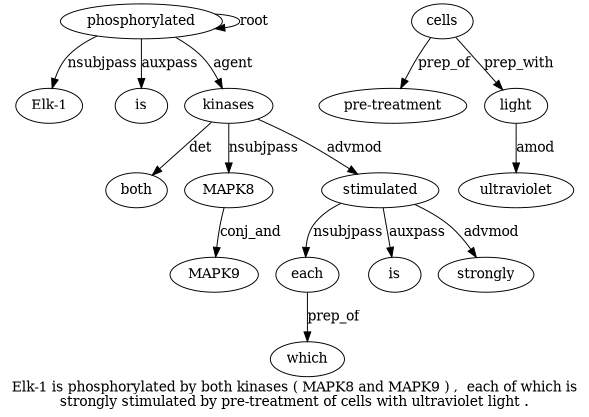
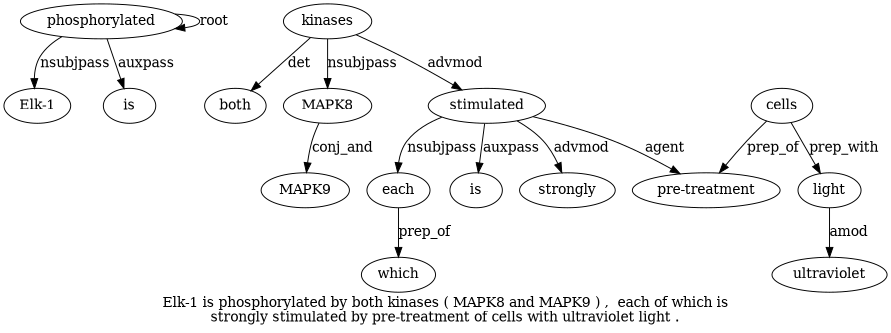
edge "phosphorylated" -> "kinases": removed, label "agent"
edge "stimulated" -> "pre-treatment": added, label "agent"
